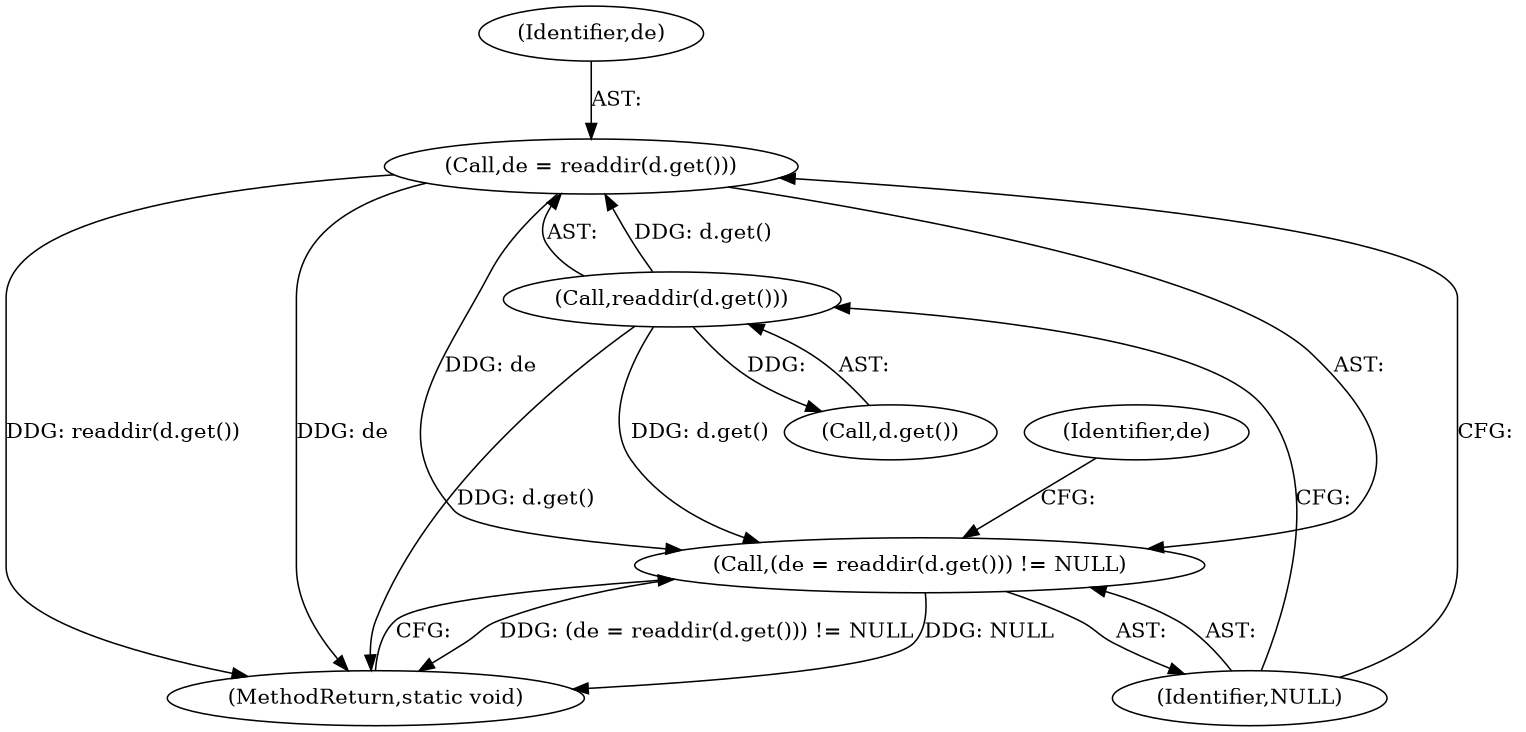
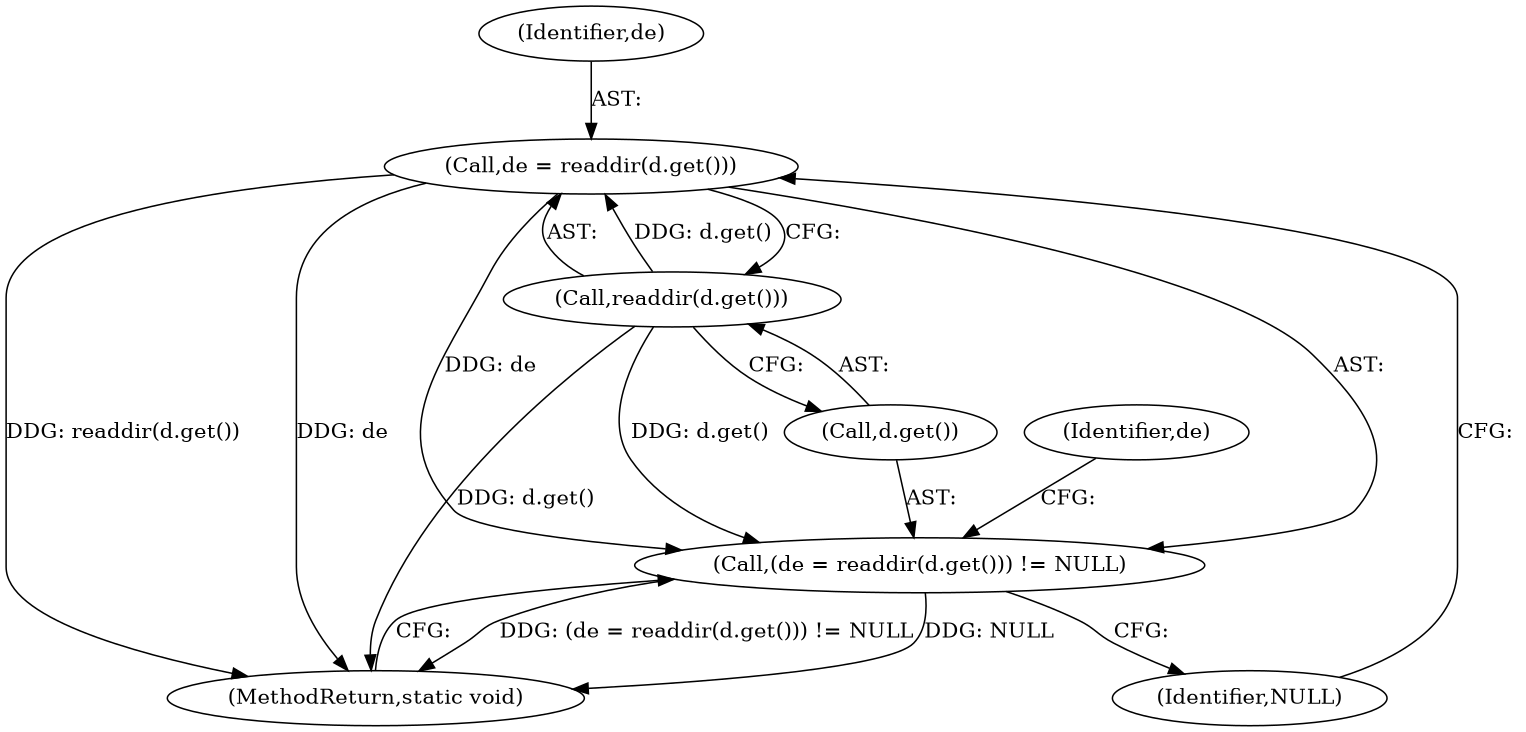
edge "(Call,readdir(d.get()))" -> "(Call,d.get())": label "DDG: " -> "CFG: "
edge "(Identifier,NULL)" -> "(Call,readdir(d.get()))": now "(Call,de = readdir(d.get()))" -> "(Call,readdir(d.get()))"
edge "(Identifier,NULL)" -> "(Call,(de = readdir(d.get())) != NULL)": now "(Call,d.get())" -> "(Call,(de = readdir(d.get())) != NULL)"
edge "(Call,(de = readdir(d.get())) != NULL)" -> "(Identifier,NULL)": label "AST: " -> "CFG: "
